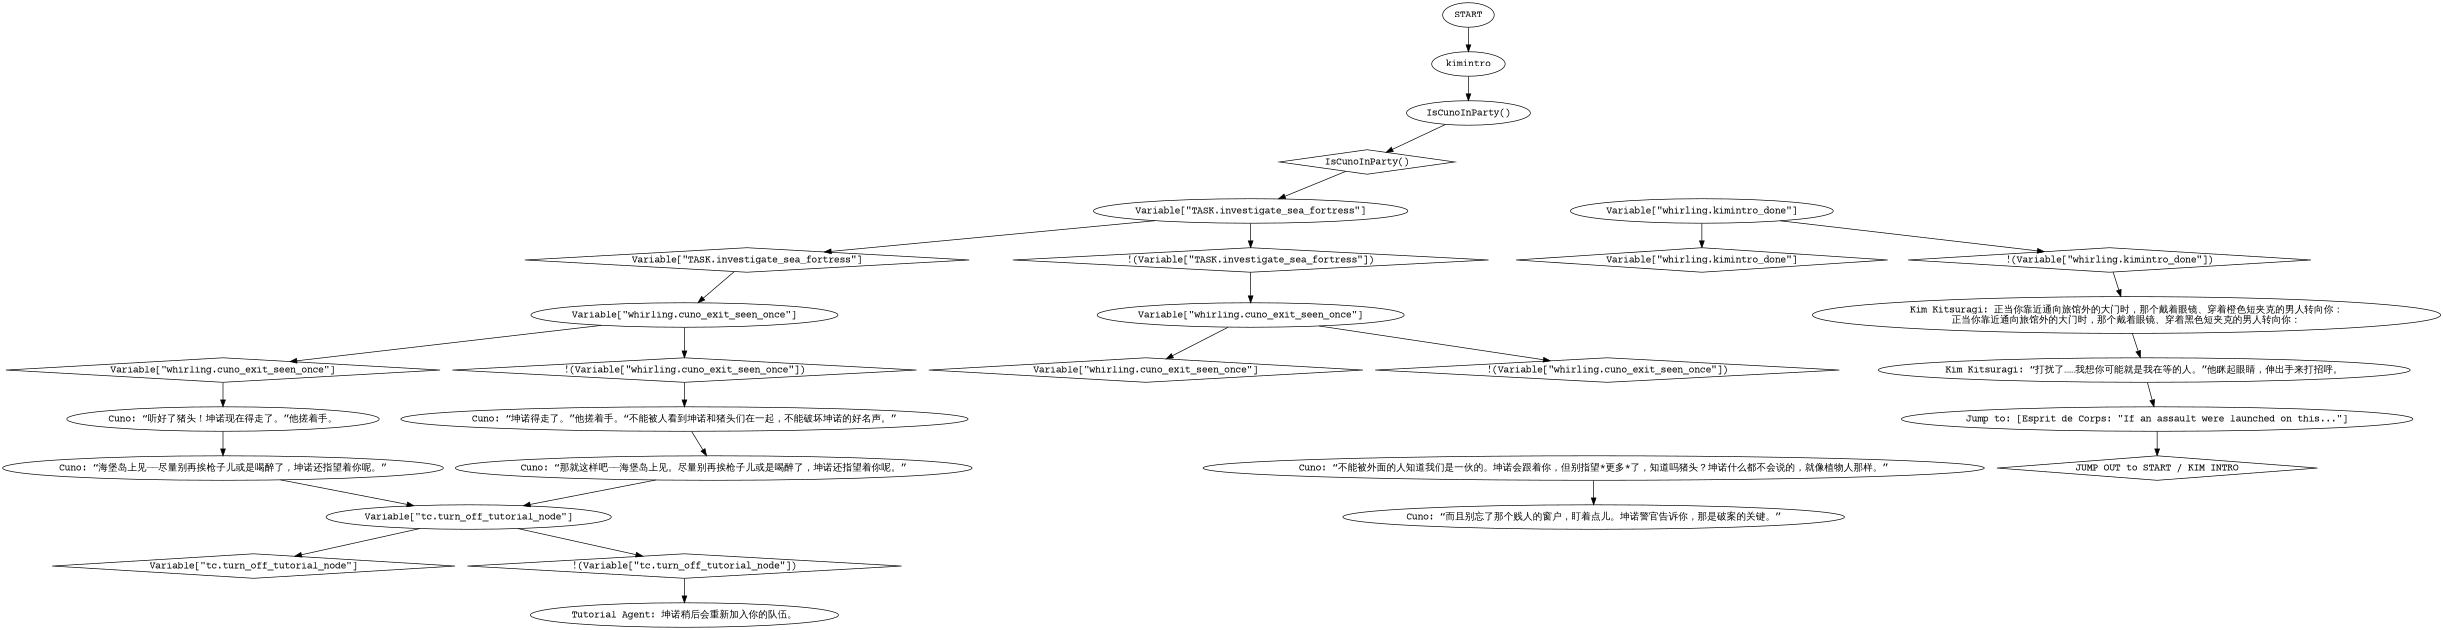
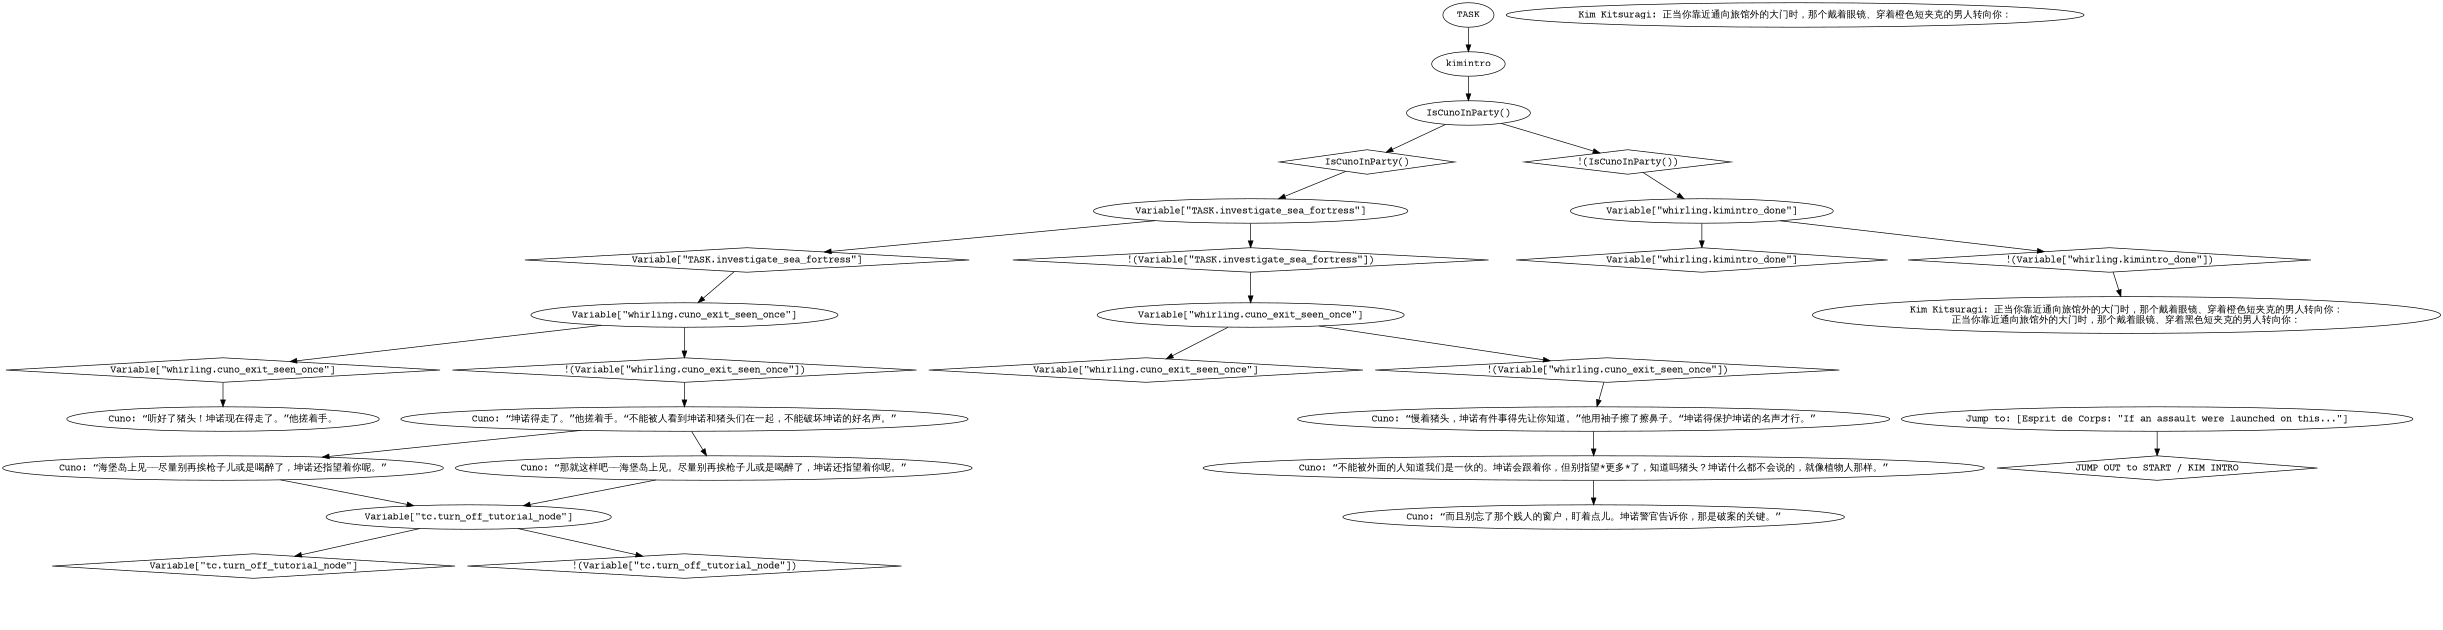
node "START": label "START" -> "TASK"
node "Kim Kitsuragi: 正当你靠近通向旅馆外的大门时，那个戴着眼镜、穿着橙色短夹克的男人转向你：": added
node "!(IsCunoInParty())": added
node "Kim Kitsuragi: “打扰了……我想你可能就是我在等的人。”他眯起眼睛，伸出手来打招呼。": removed
node "Cuno: “慢着猪头，坤诺有件事得先让你知道。”他用袖子擦了擦鼻子。“坤诺得保护坤诺的名声才行。”": added
edge "Cuno: “听好了猪头！坤诺现在得走了。”他搓着手。" -> "Cuno: “海堡岛上见——尽量别再挨枪子儿或是喝醉了，坤诺还指望着你呢。”": now "Cuno: “坤诺得走了。”他搓着手。“不能被人看到坤诺和猪头们在一起，不能破坏坤诺的好名声。”" -> "Cuno: “海堡岛上见——尽量别再挨枪子儿或是喝醉了，坤诺还指望着你呢。”"
node "Tutorial Agent: 坤诺稍后会重新加入你的队伍。": removed
